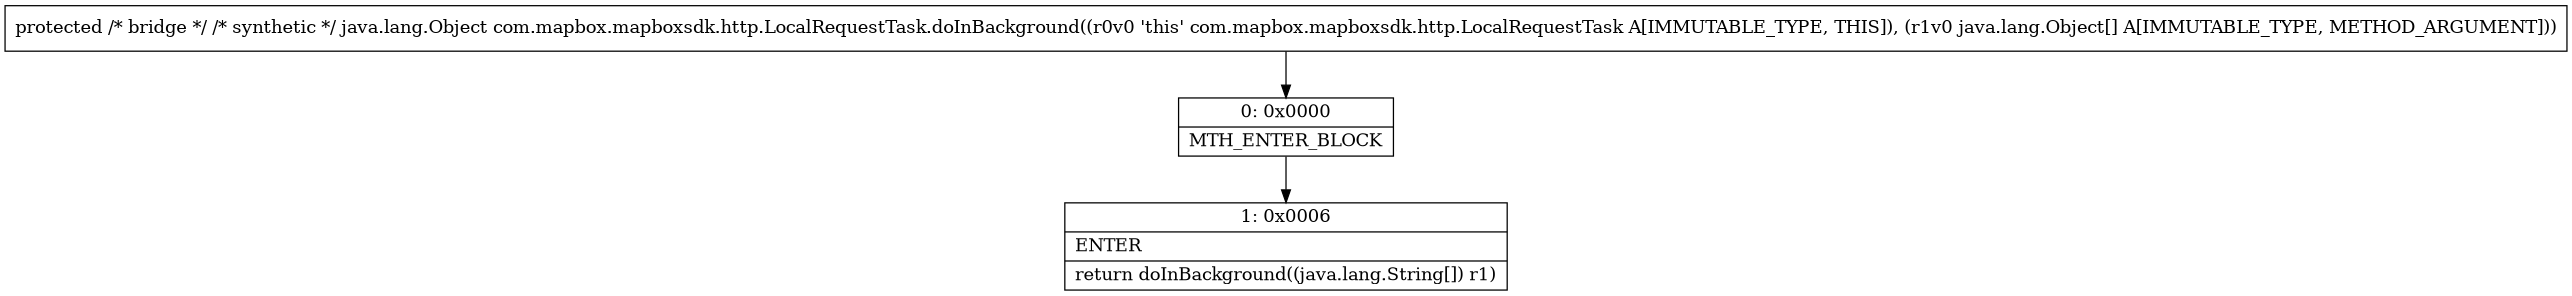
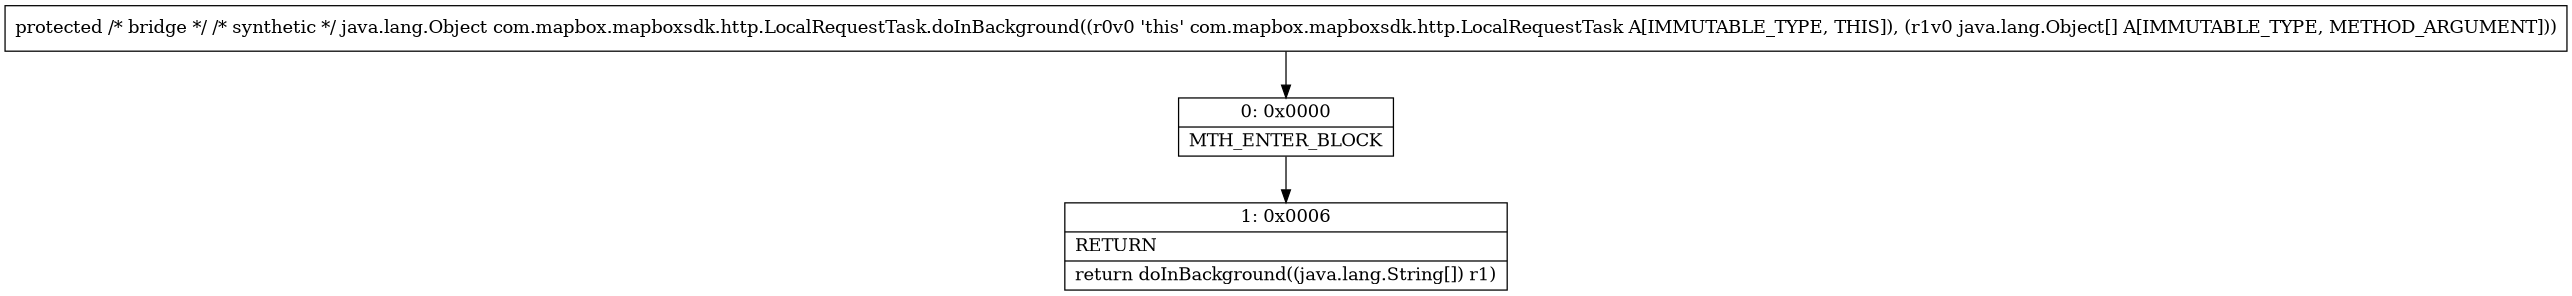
node "1: 0x0006": text "ENTER" -> "RETURN"
